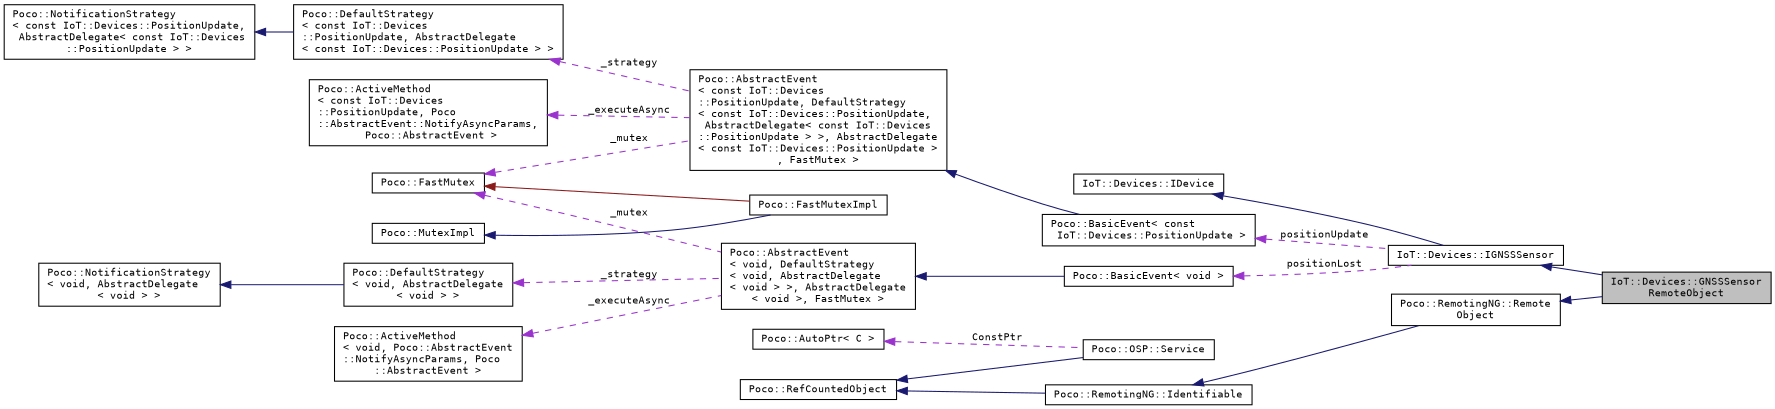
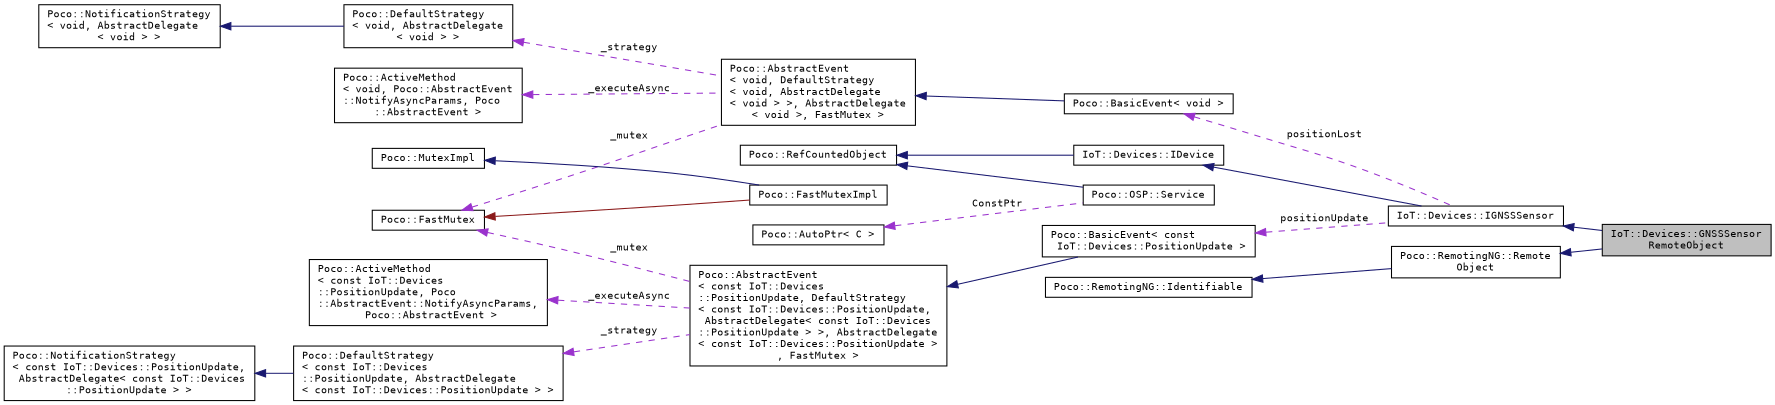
edge "Poco::RemotingNG::Identifiable" -> "Poco::RefCountedObject": now "IoT::Devices::IDevice" -> "Poco::RefCountedObject"
